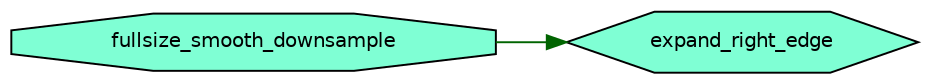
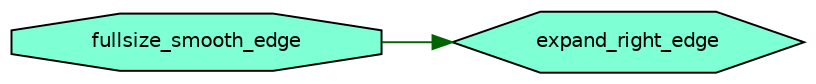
node "fullsize_smooth_downsample": label "fullsize_smooth_downsample" -> "fullsize_smooth_edge"
